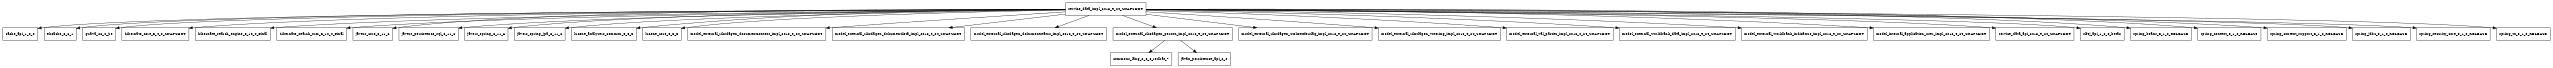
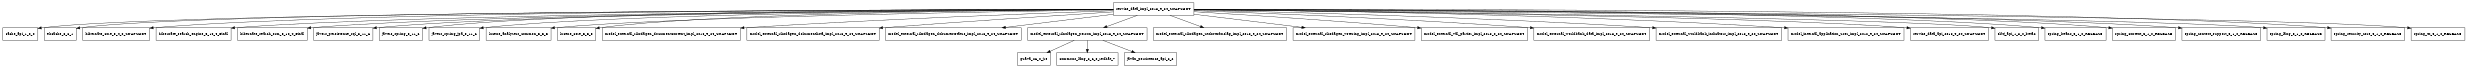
edge "service_data_impl_2018_9_24_SNAPSHOT" -> "guava_26_0_jre": now "model_external_riksdagen_person_impl_2018_9_24_SNAPSHOT" -> "guava_26_0_jre"
node "javers_core_3_11_6": removed
node "spring_jdbc_5_1_0_RELEASE": label "spring_jdbc_5_1_0_RELEASE" -> "spring_lang_5_1_0_RELEASE"
